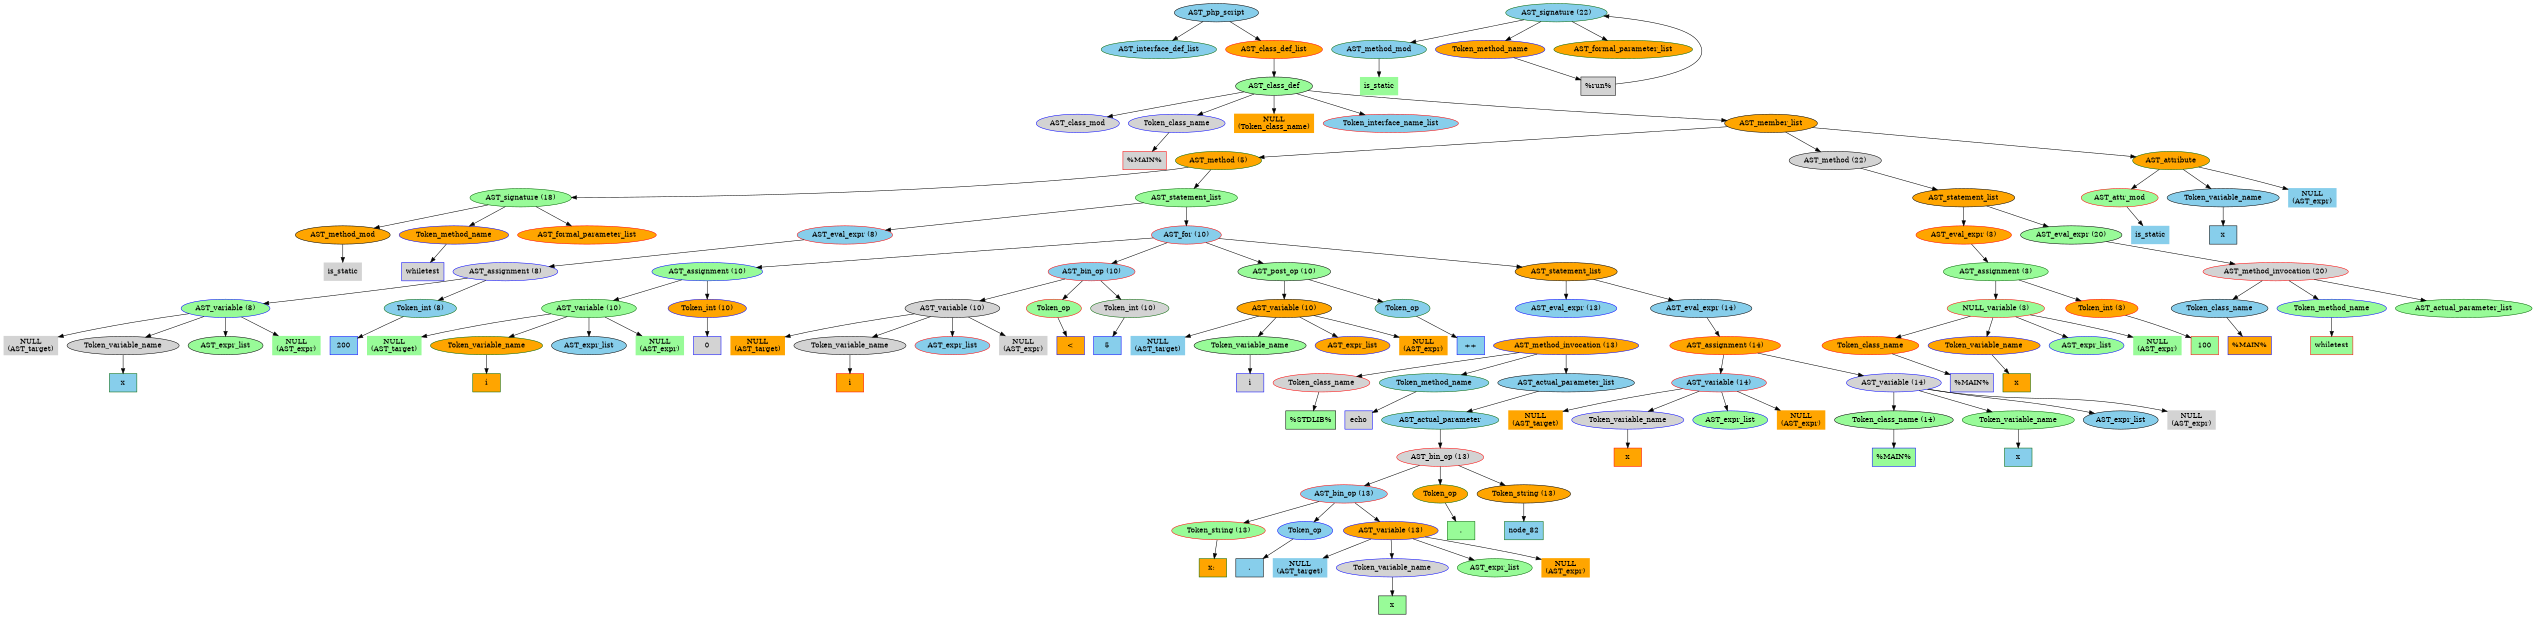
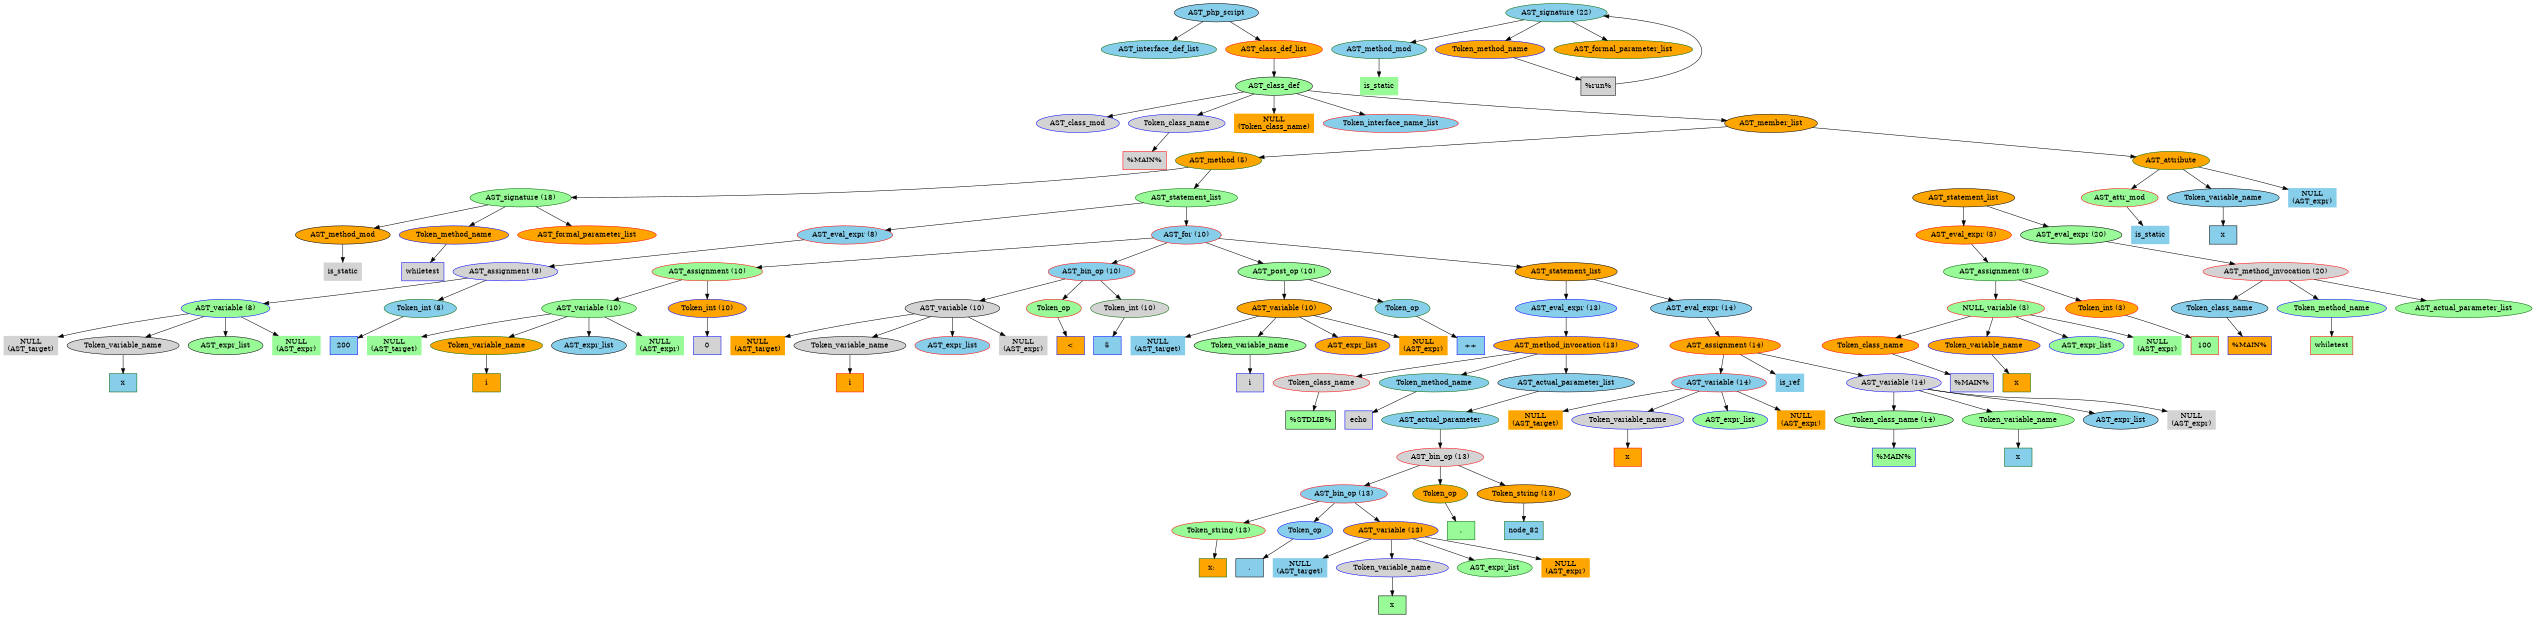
node "AST_method (22)": removed
node "AST_assignment (10)": color blue -> red
edge "AST_eval_expr (13)" -> "AST_method_invocation (13)": added
node "is_ref": added
